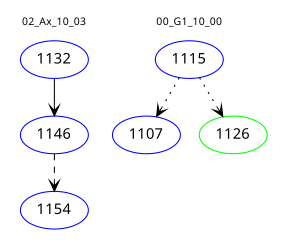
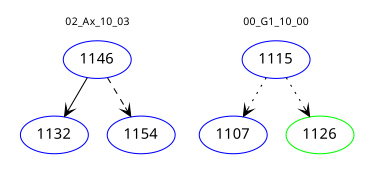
edge "1132" -> "1146": reversed
